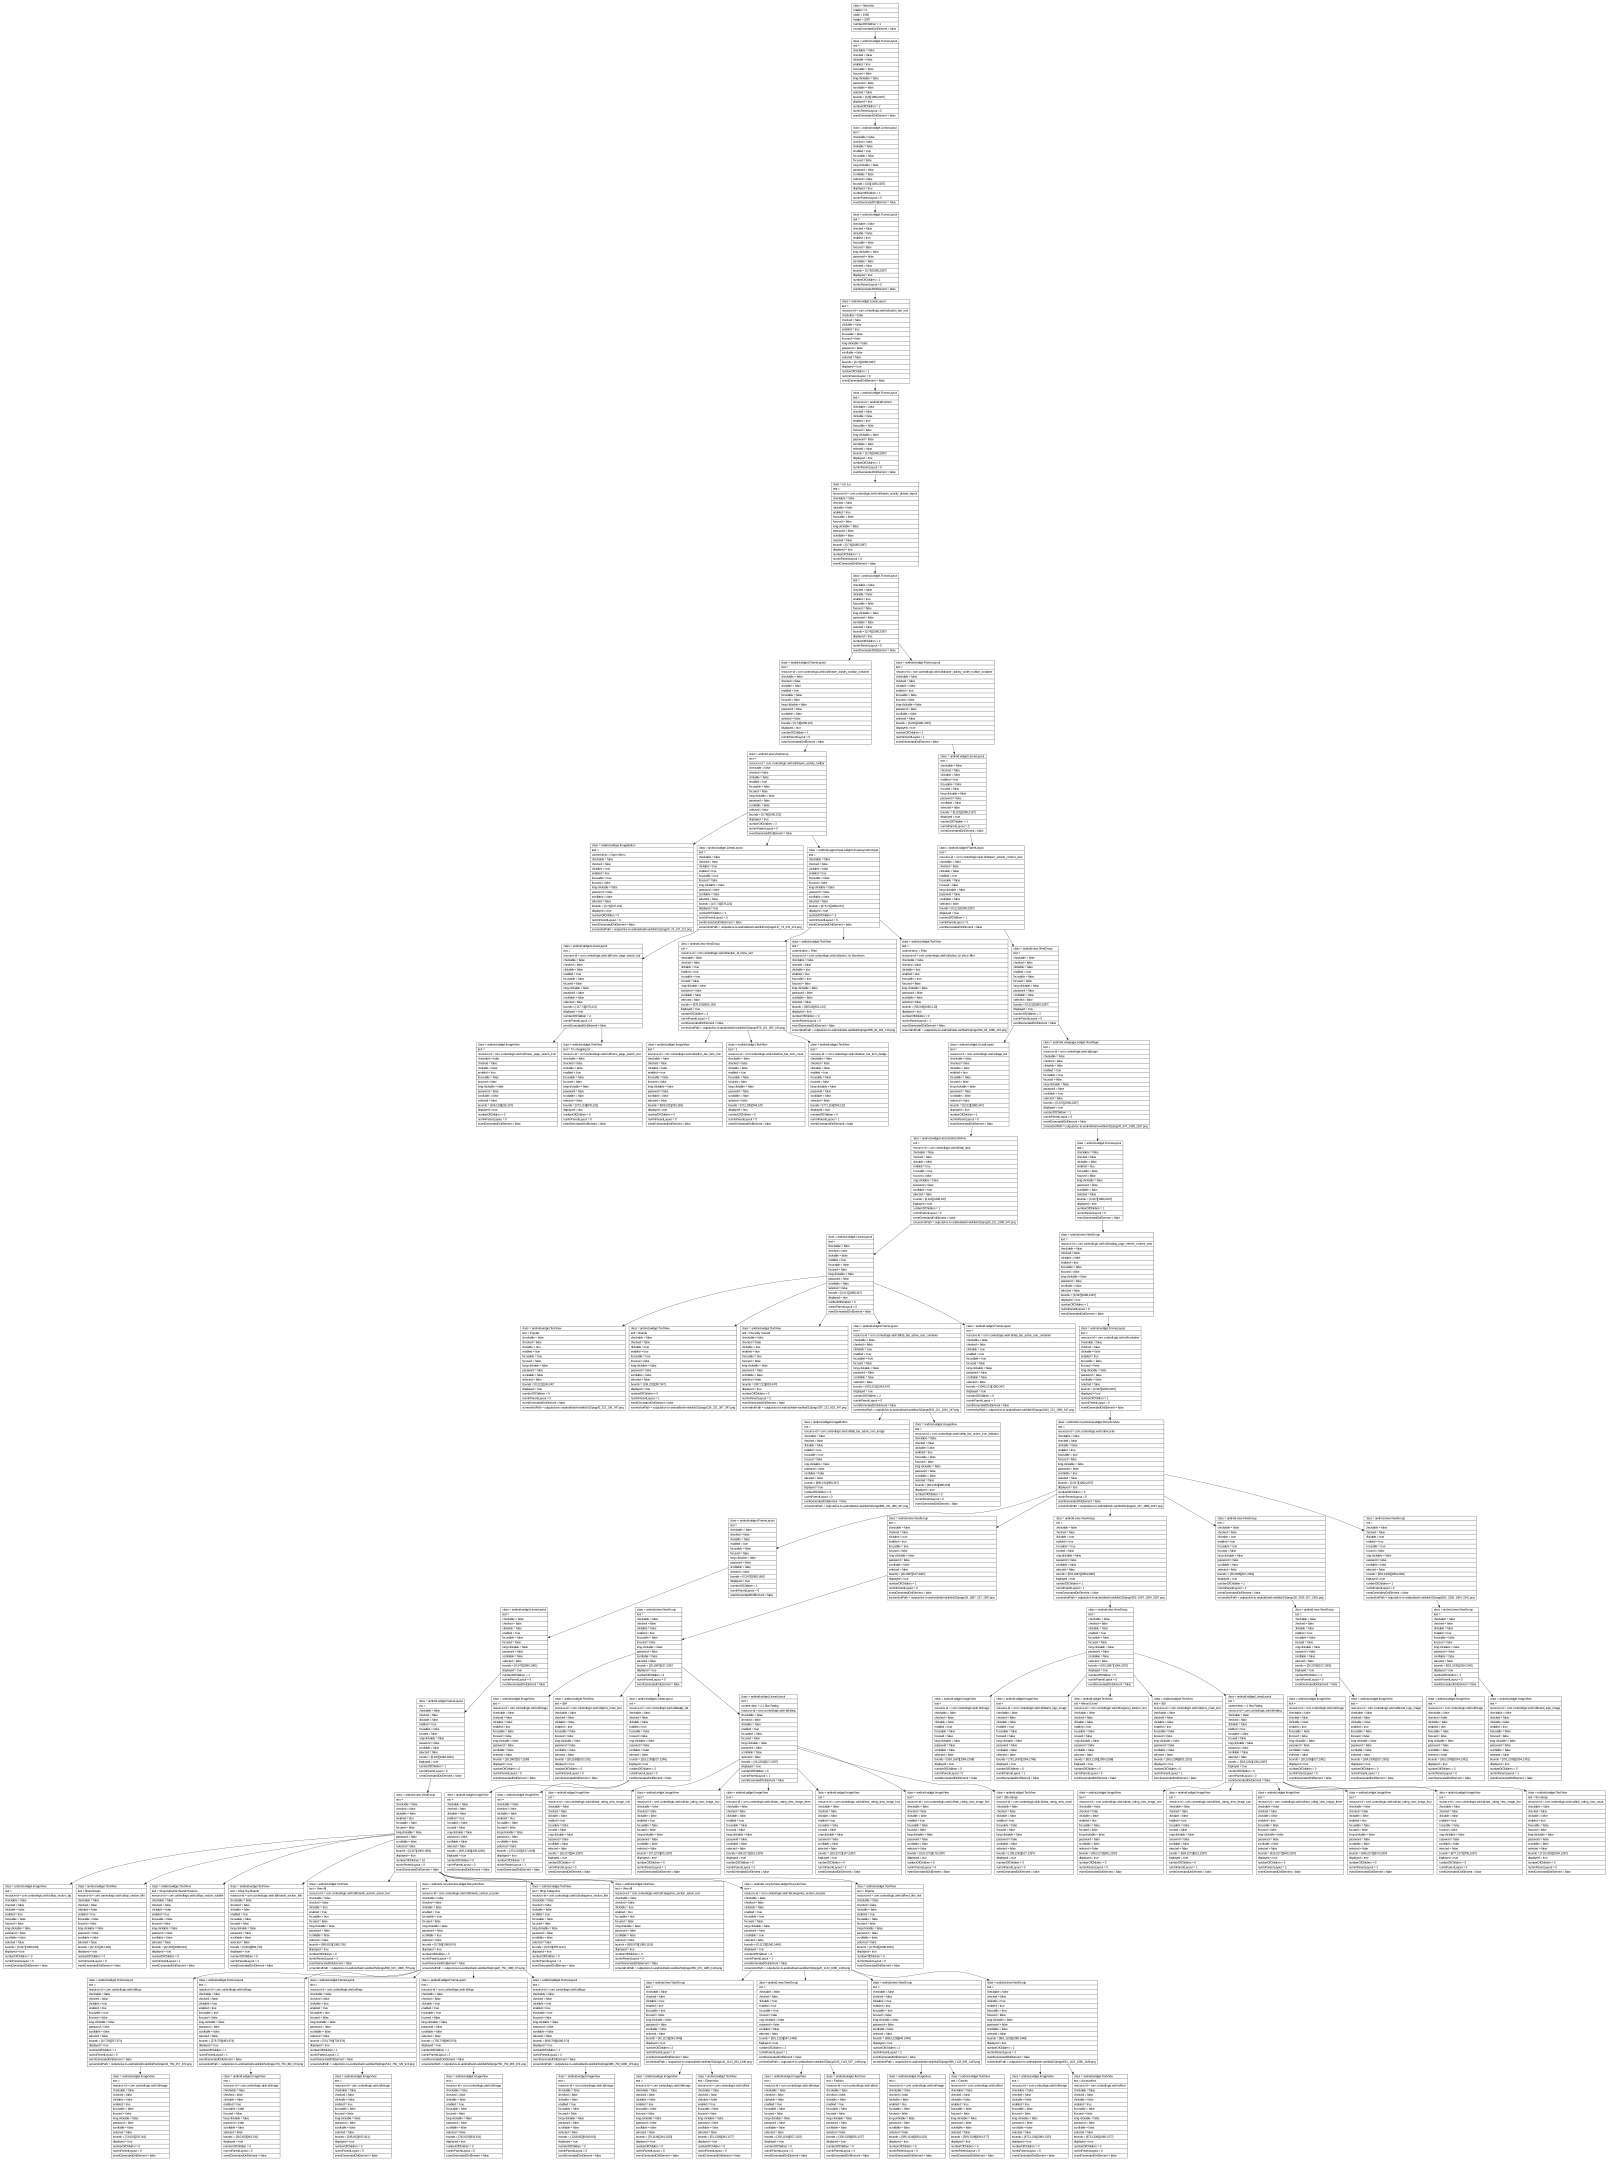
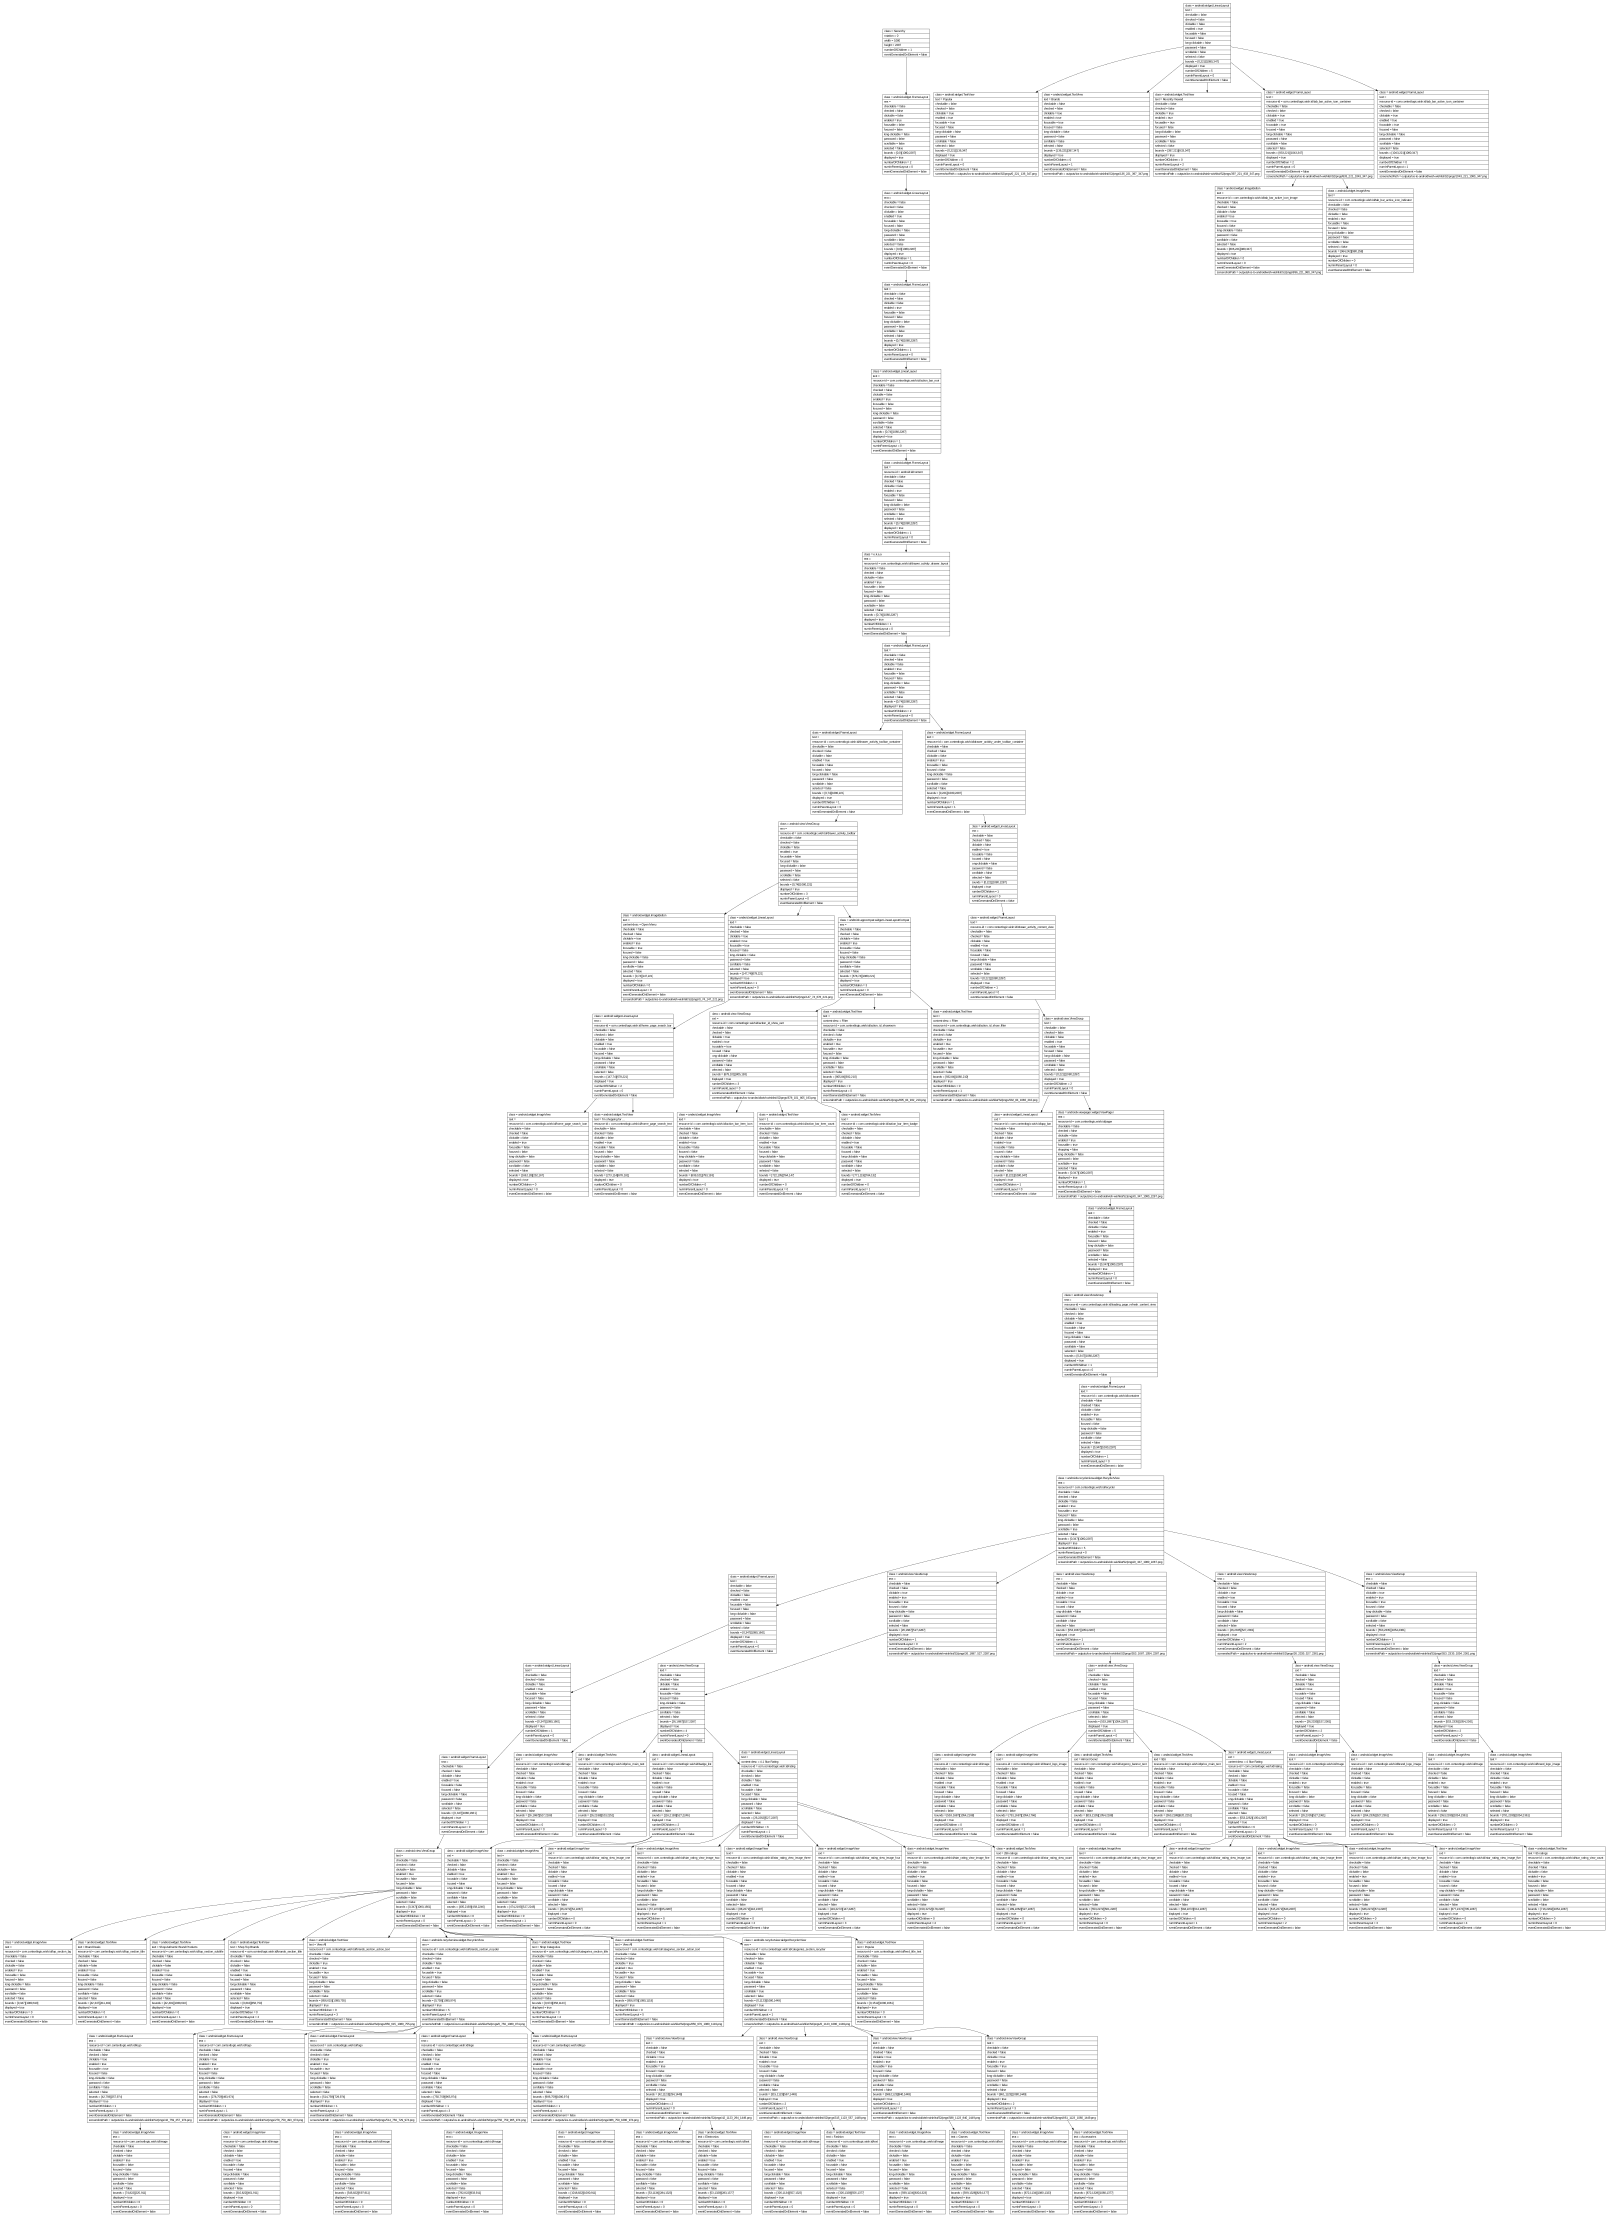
node "class = androidx.viewpager.widget.ViewPager": text "focused = false" -> "shopping = false"
node "class = android.widget.HorizontalScrollView": removed
